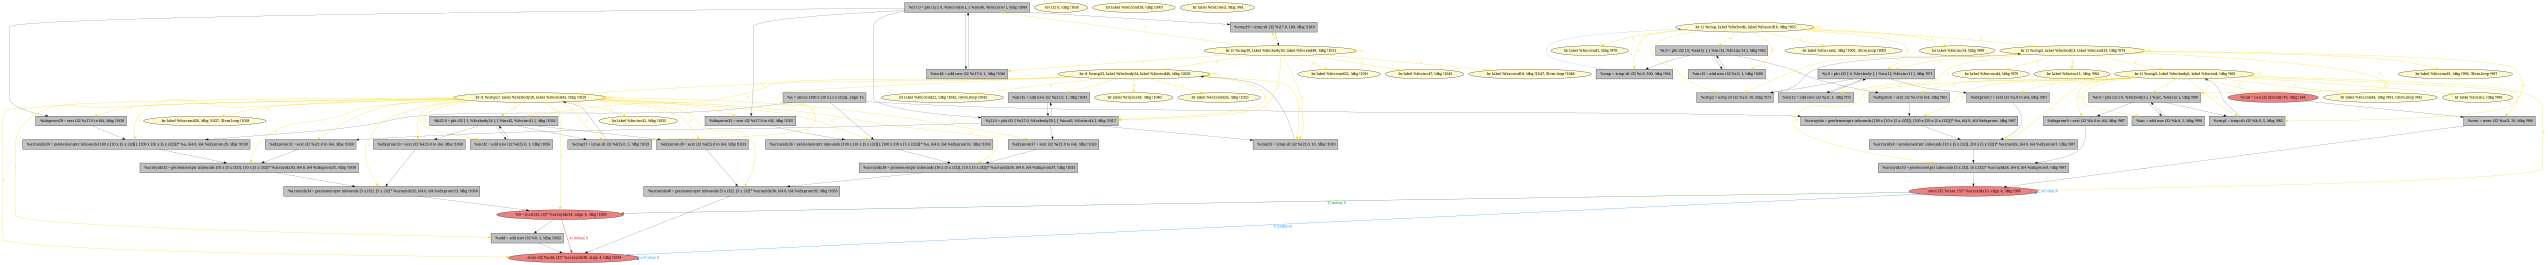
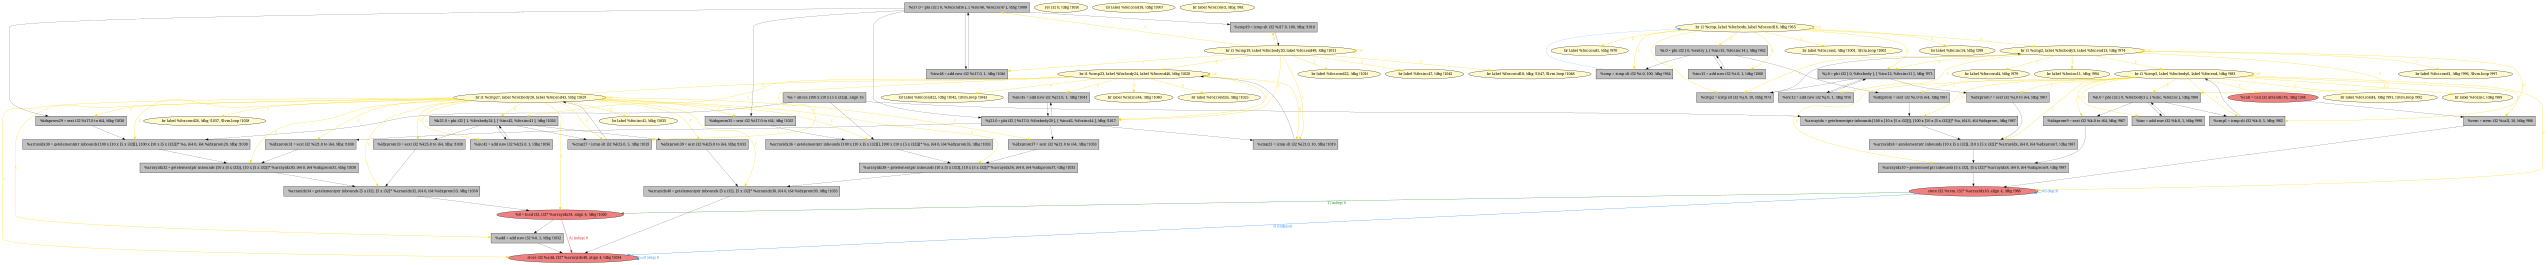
node "br label %for.inc14, !dbg !999": label "br label %for.inc14, !dbg !999" -> "br label %for.inc14, !dbg !299"
